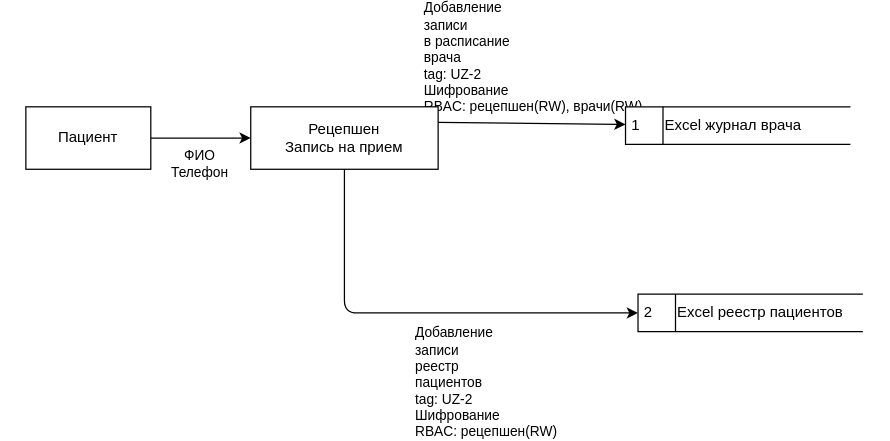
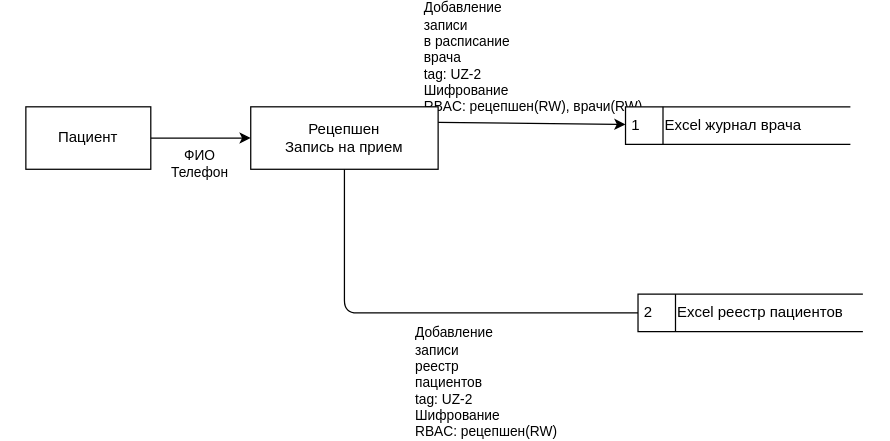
edge "Рецепшен Запись на прием" -> "2 Excel реестр пациентов": arrowhead classic -> none
